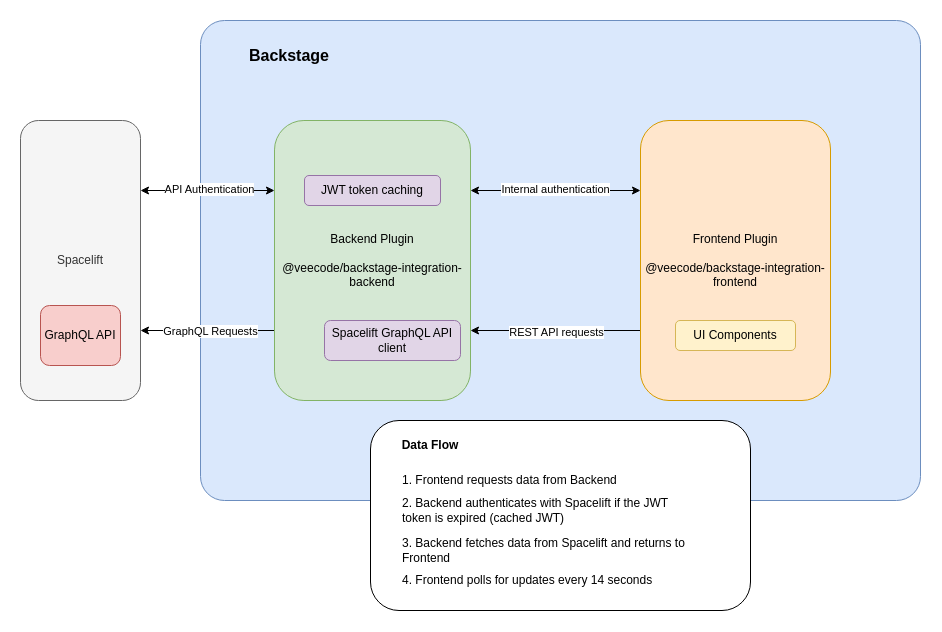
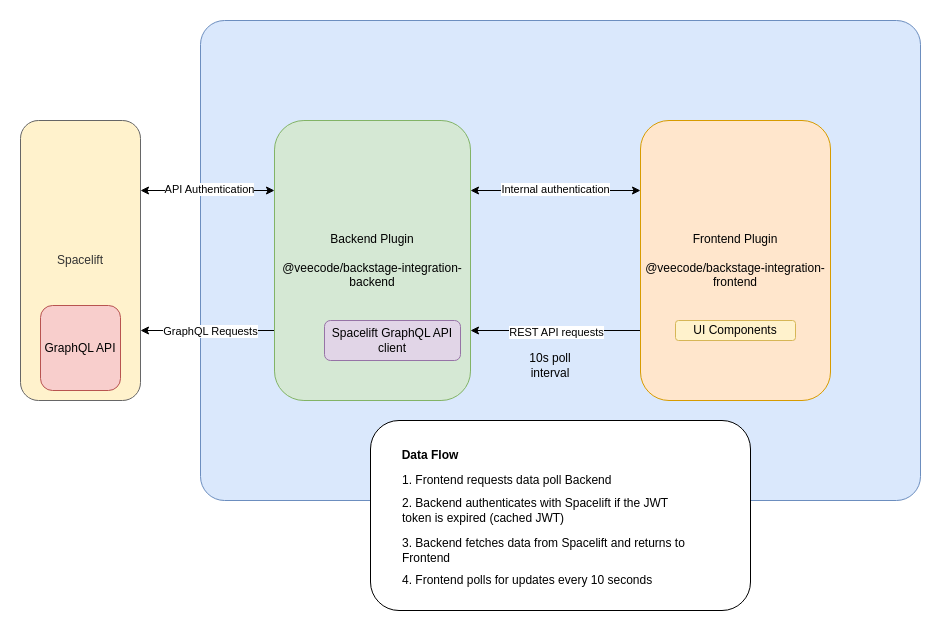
node "Backstage": removed
node "JWT token caching": removed
node "Spacelift": fillcolor #f5f5f5 -> #fff2cc
node "GraphQL API": size 80x60 -> 80x85
node "UI Components": size 120x30 -> 120x20
node "10s poll interval": added
node "Data Flow": moved (431, 446) -> (431, 456)
node "1. Frontend requests data from Backend": label "1. Frontend requests data from Backend" -> "1. Frontend requests data poll Backend"
node "4. Frontend polls for updates every 14 seconds": label "4. Frontend polls for updates every 14 seconds" -> "4. Frontend polls for updates every 10 seconds"
